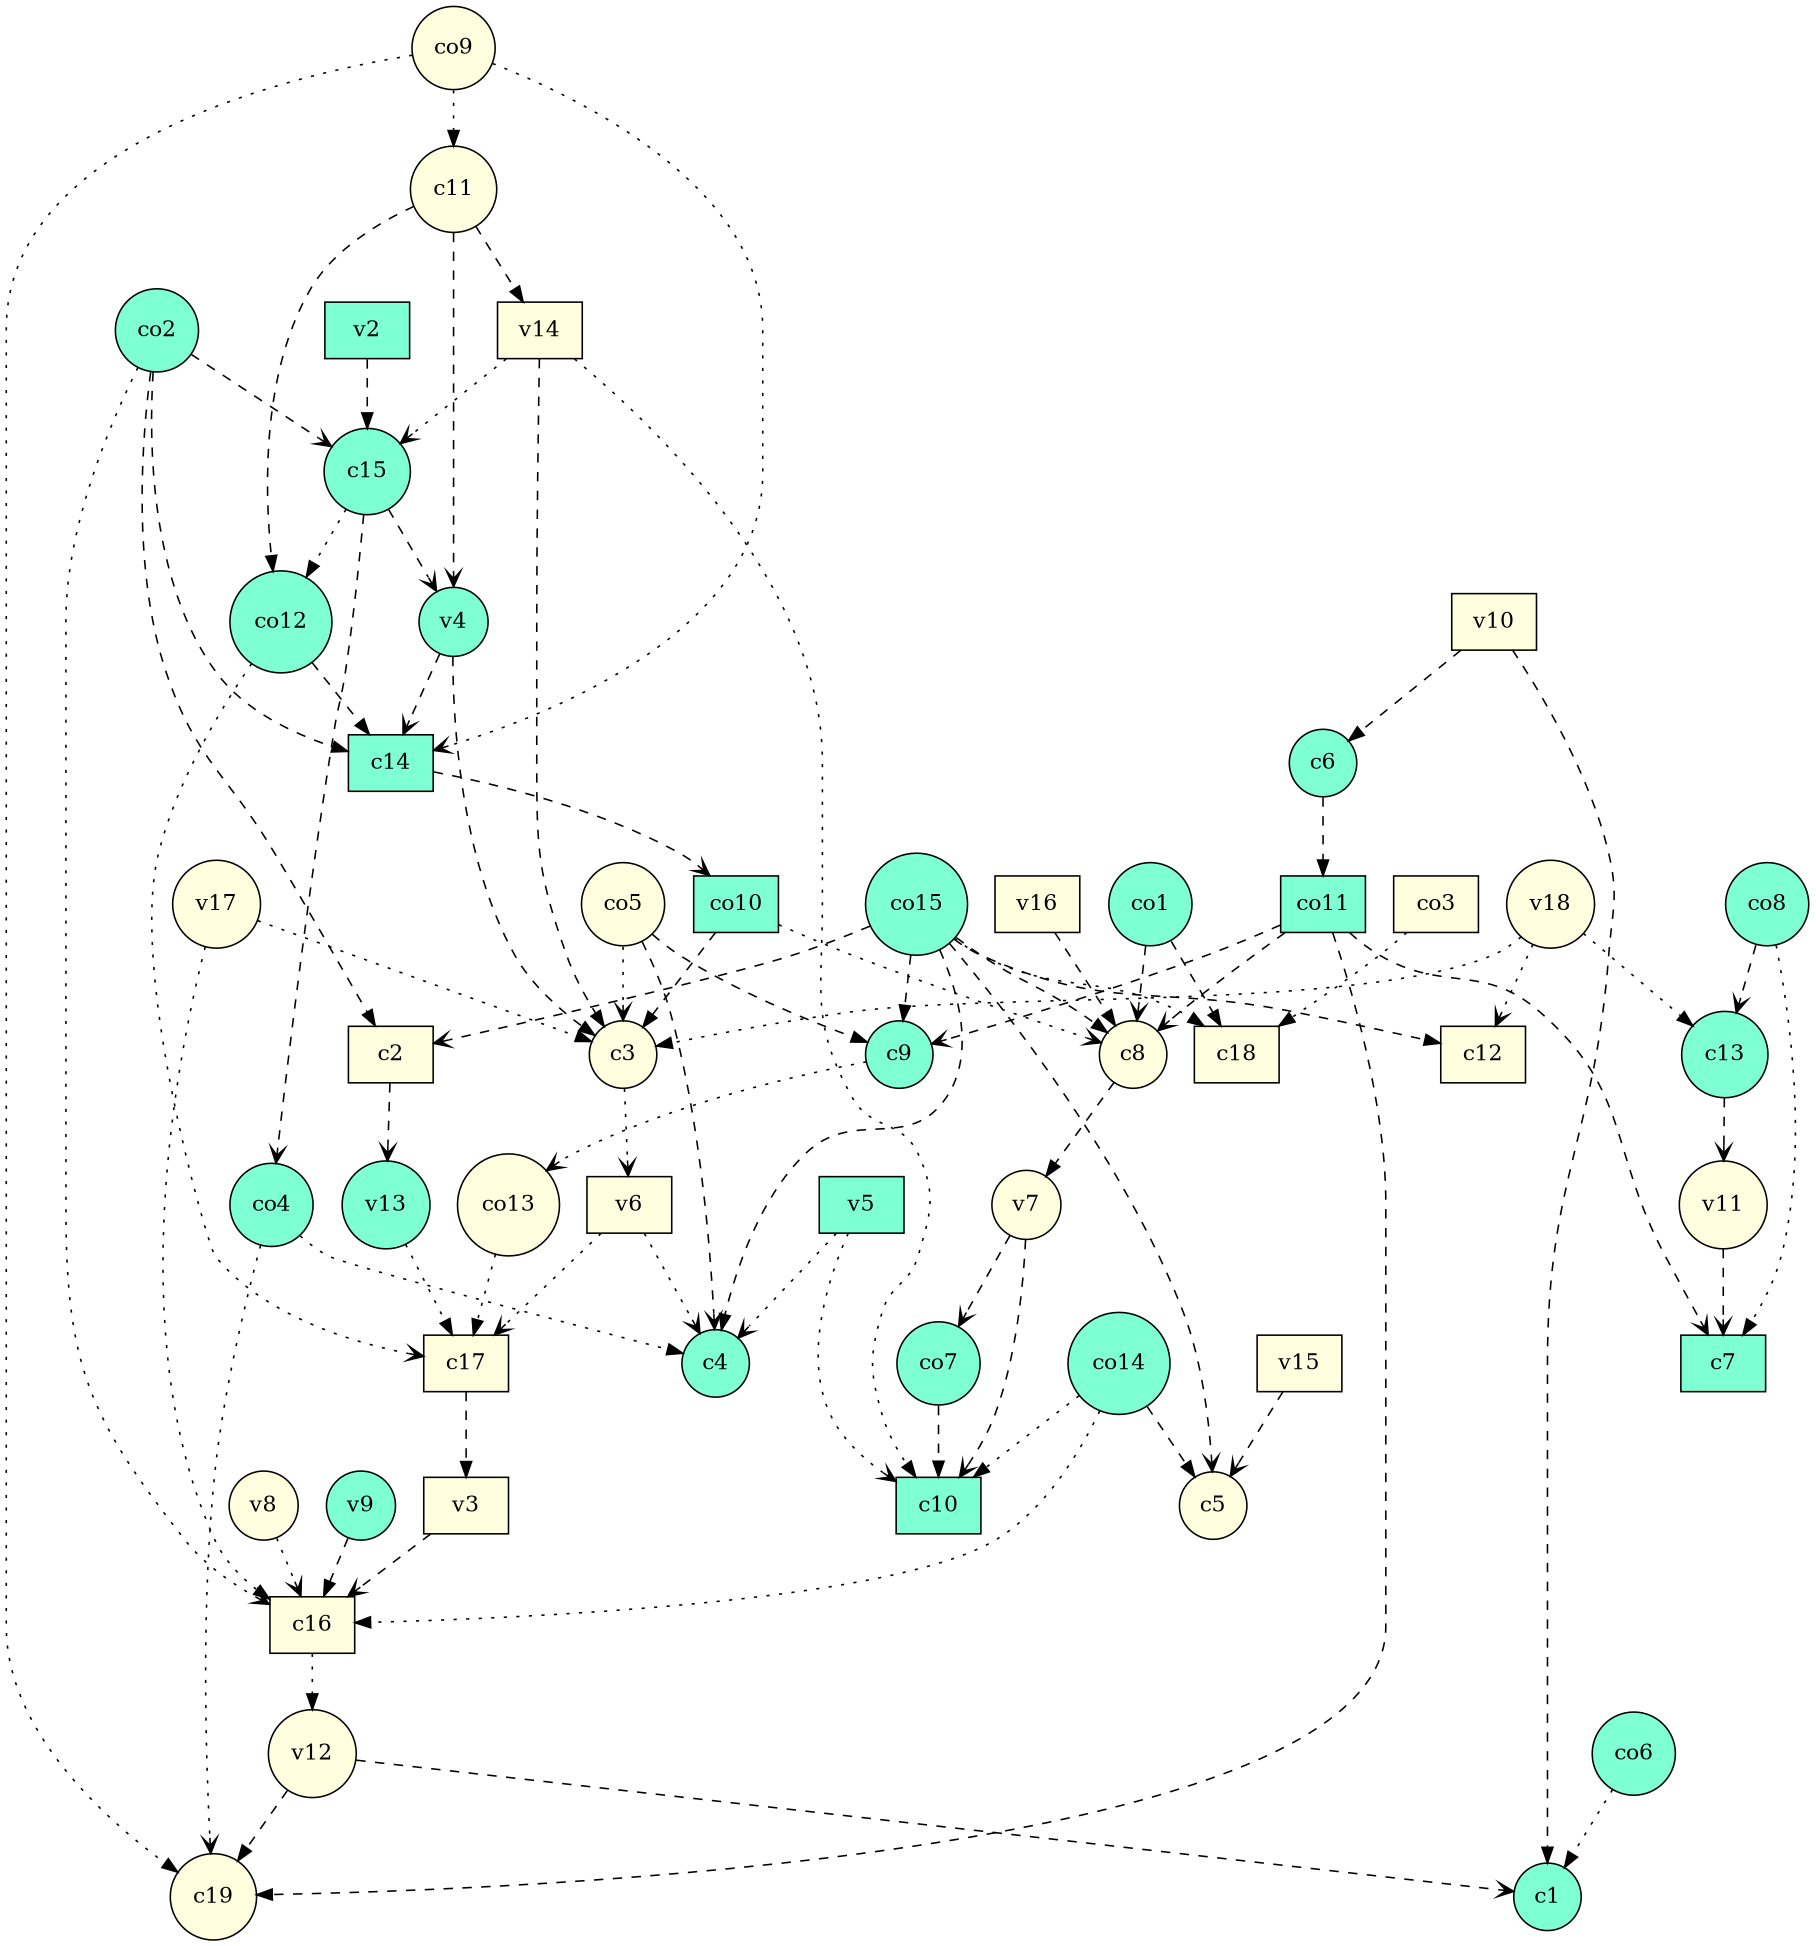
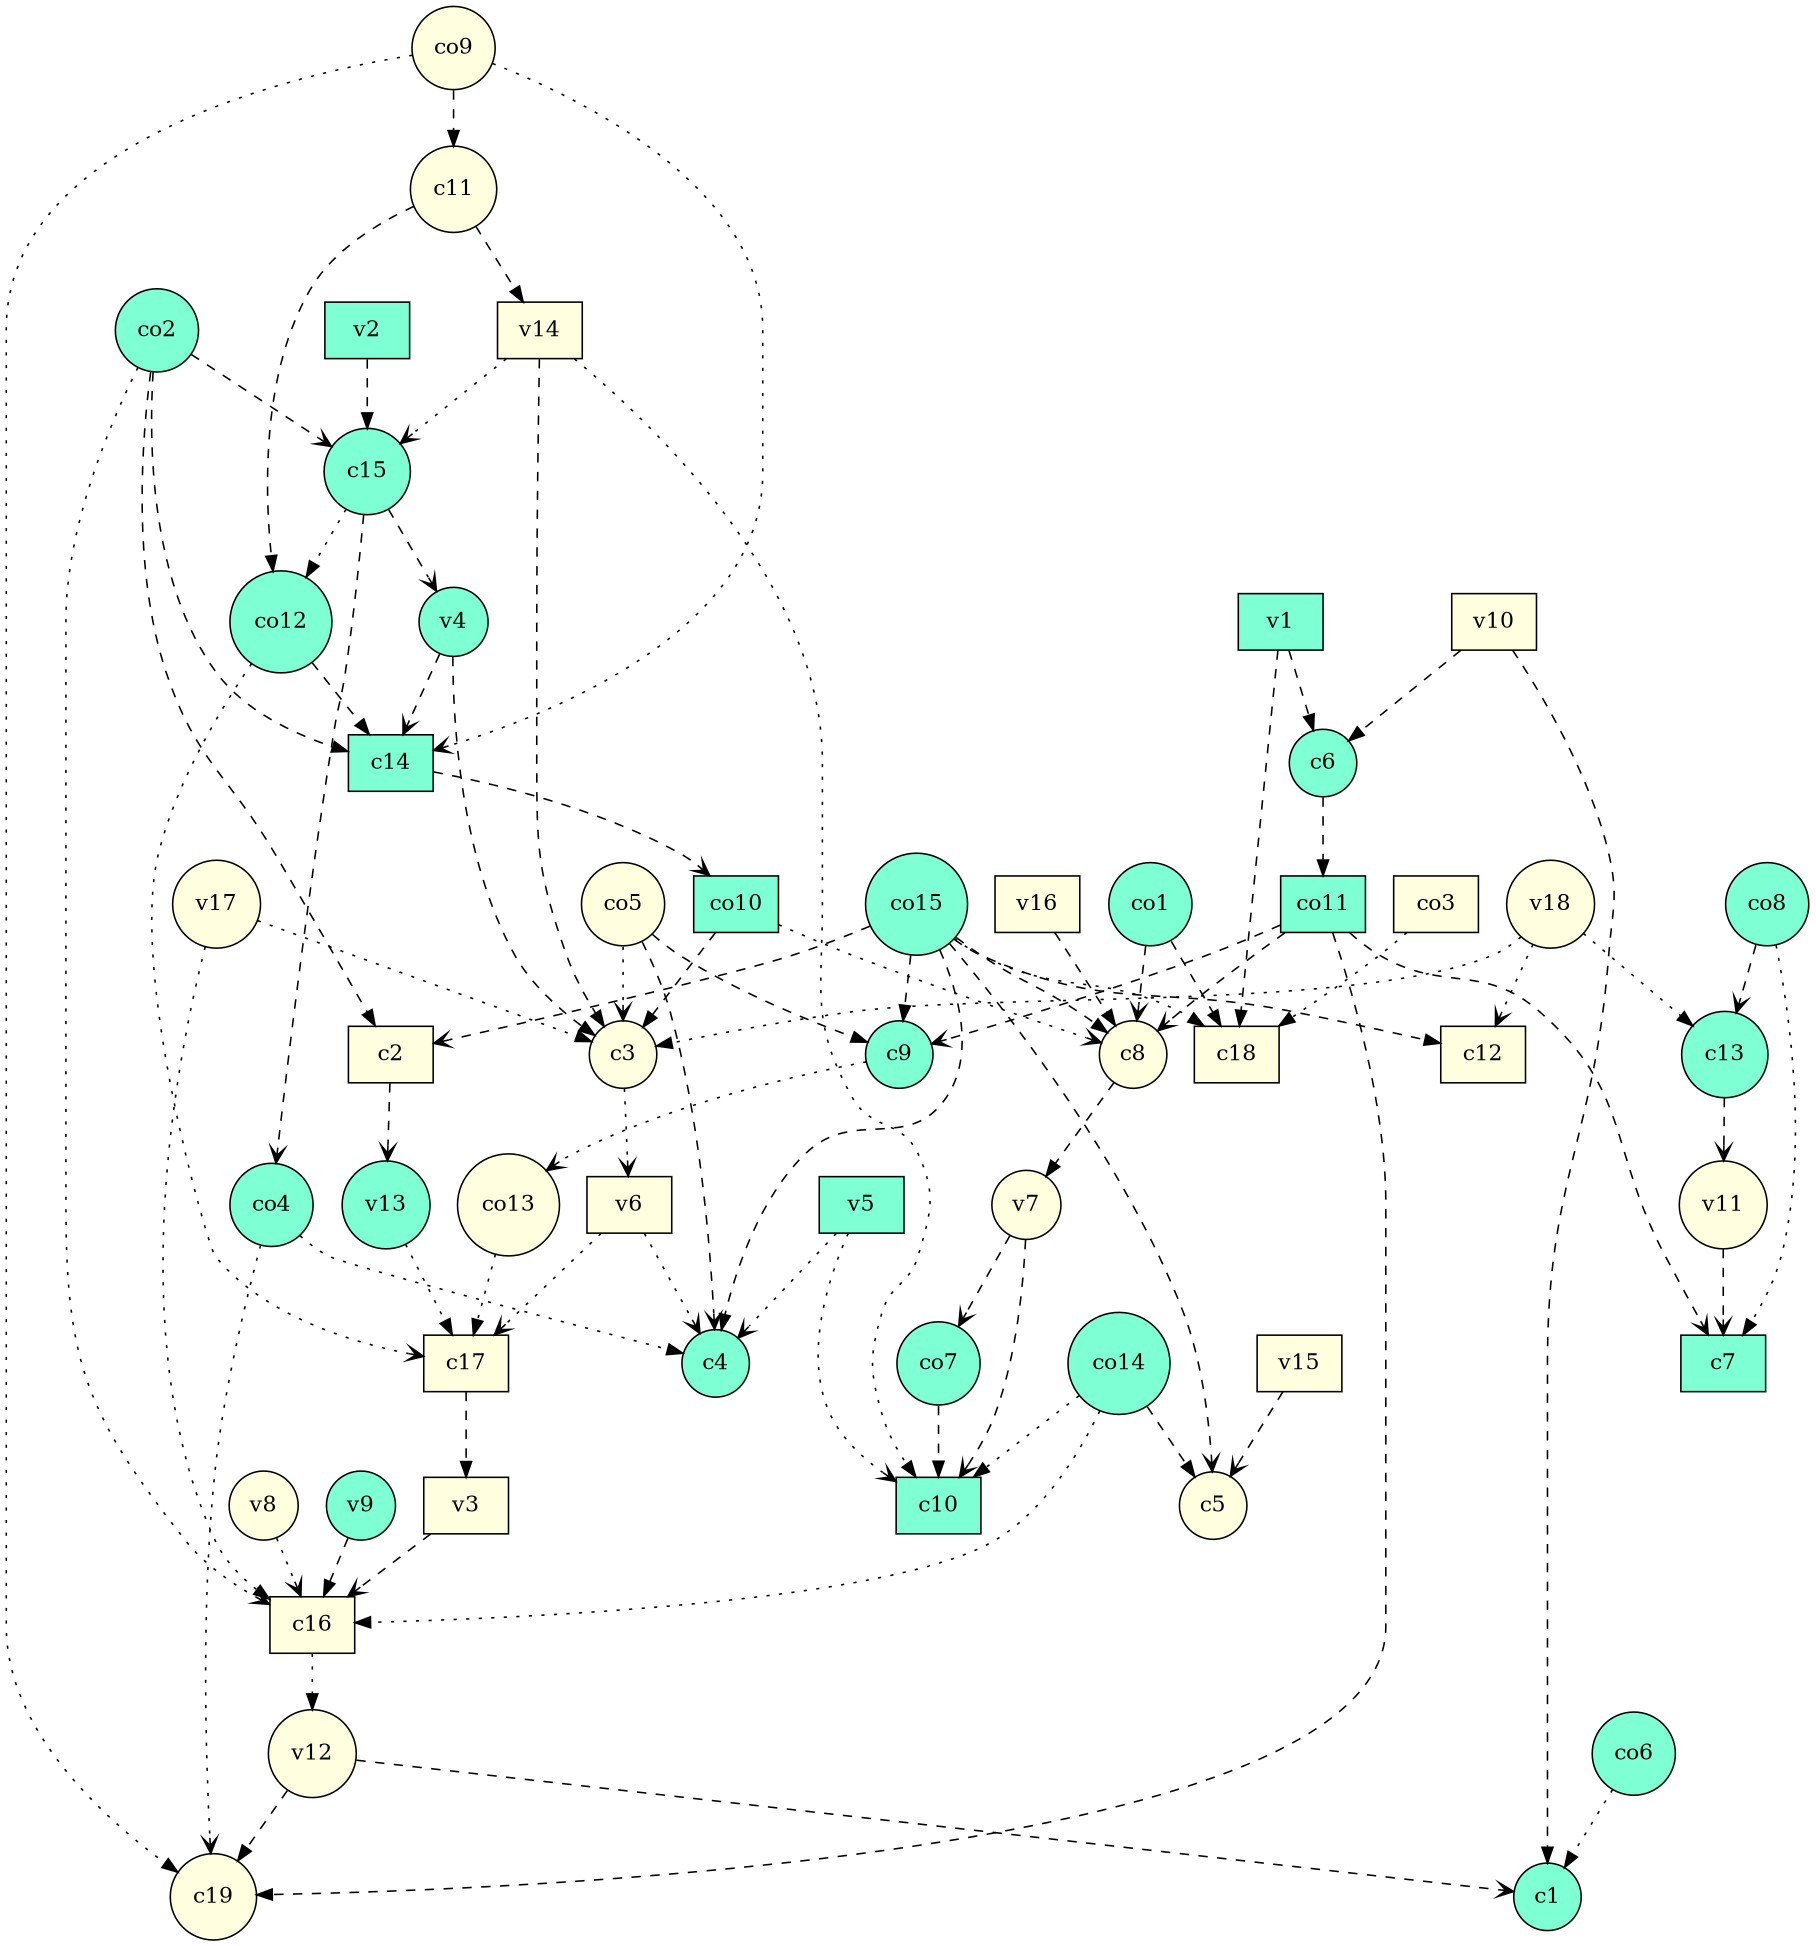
edge "co9" -> "c11": style dotted -> dashed
edge "c11" -> "v4": removed
node "v1": added
